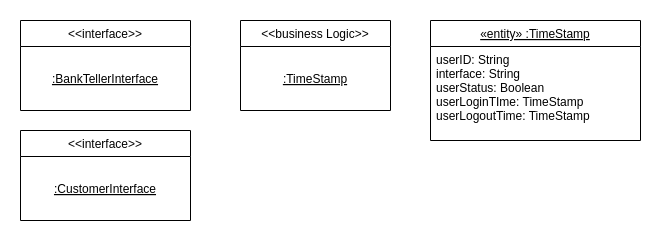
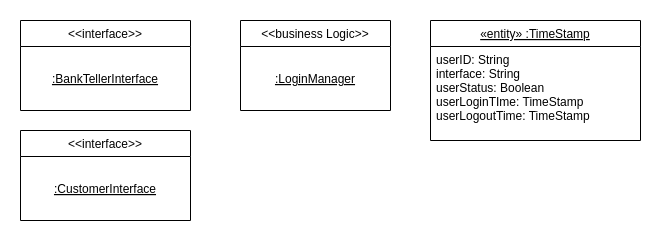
node ":TimeStamp": label ":TimeStamp" -> ":LoginManager"
